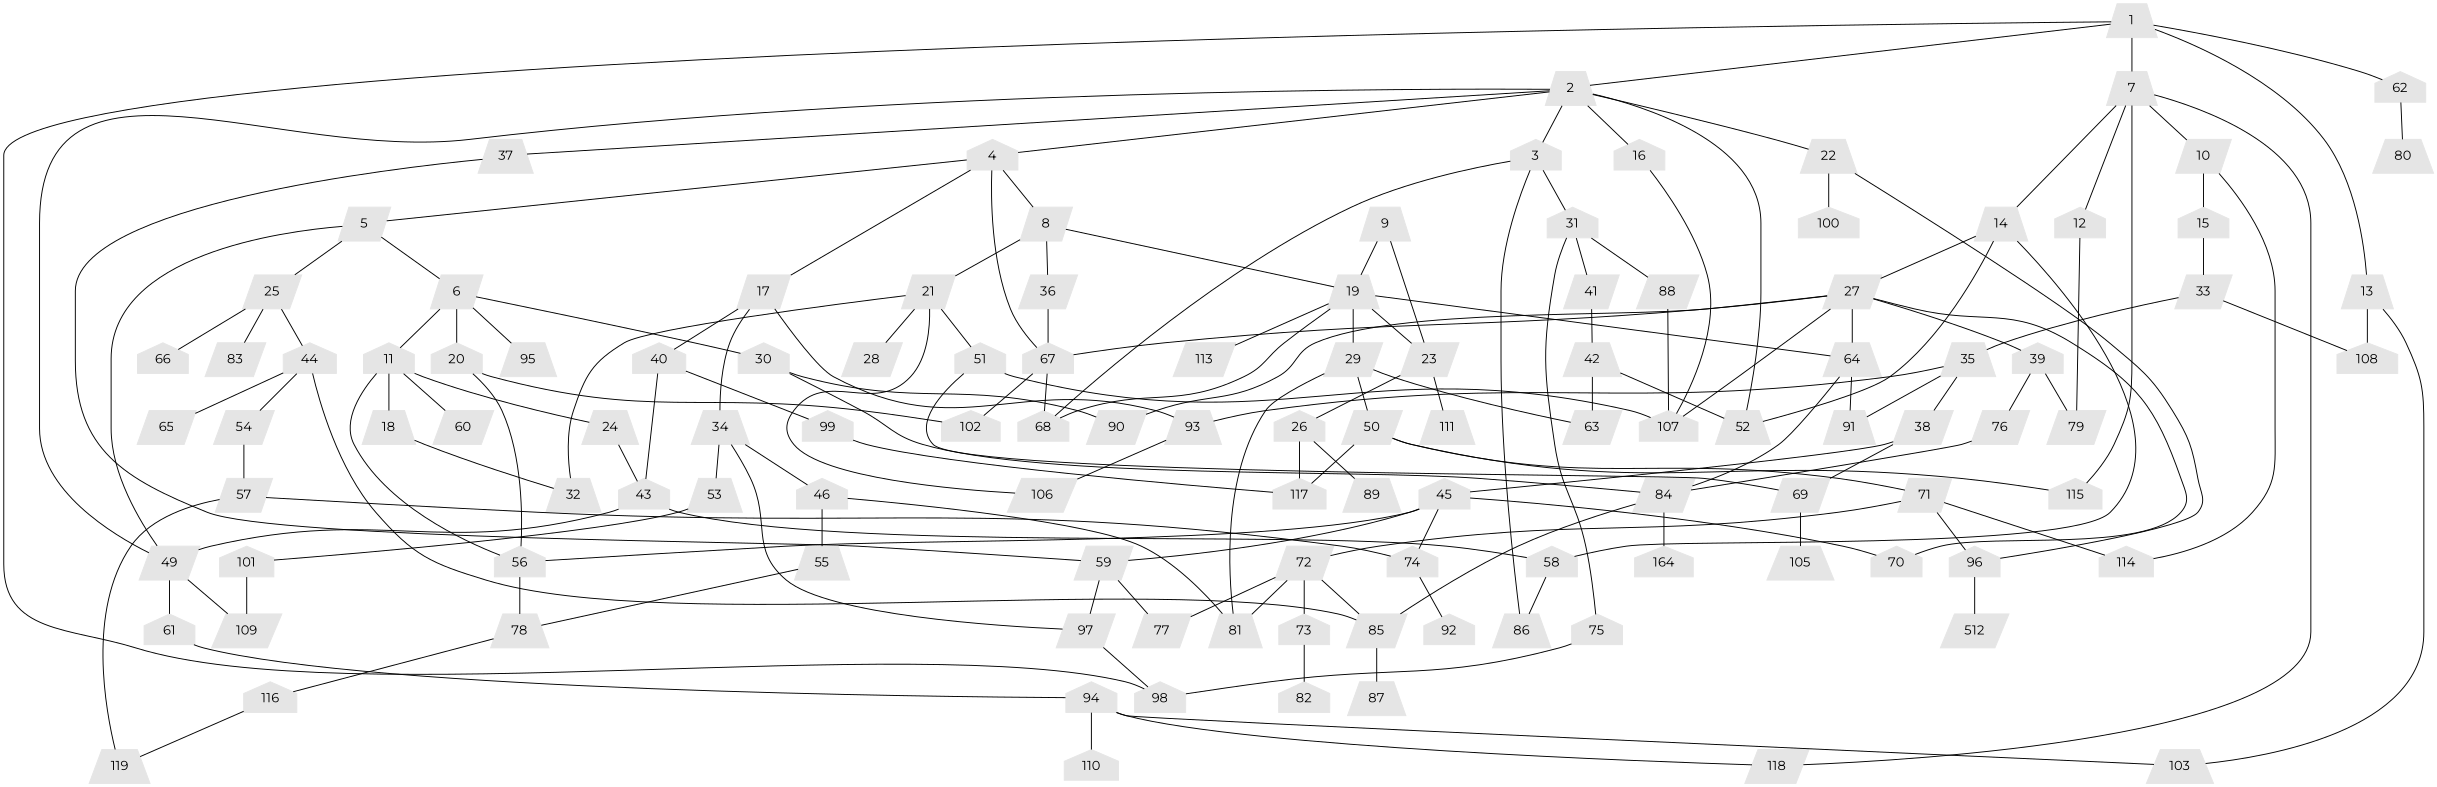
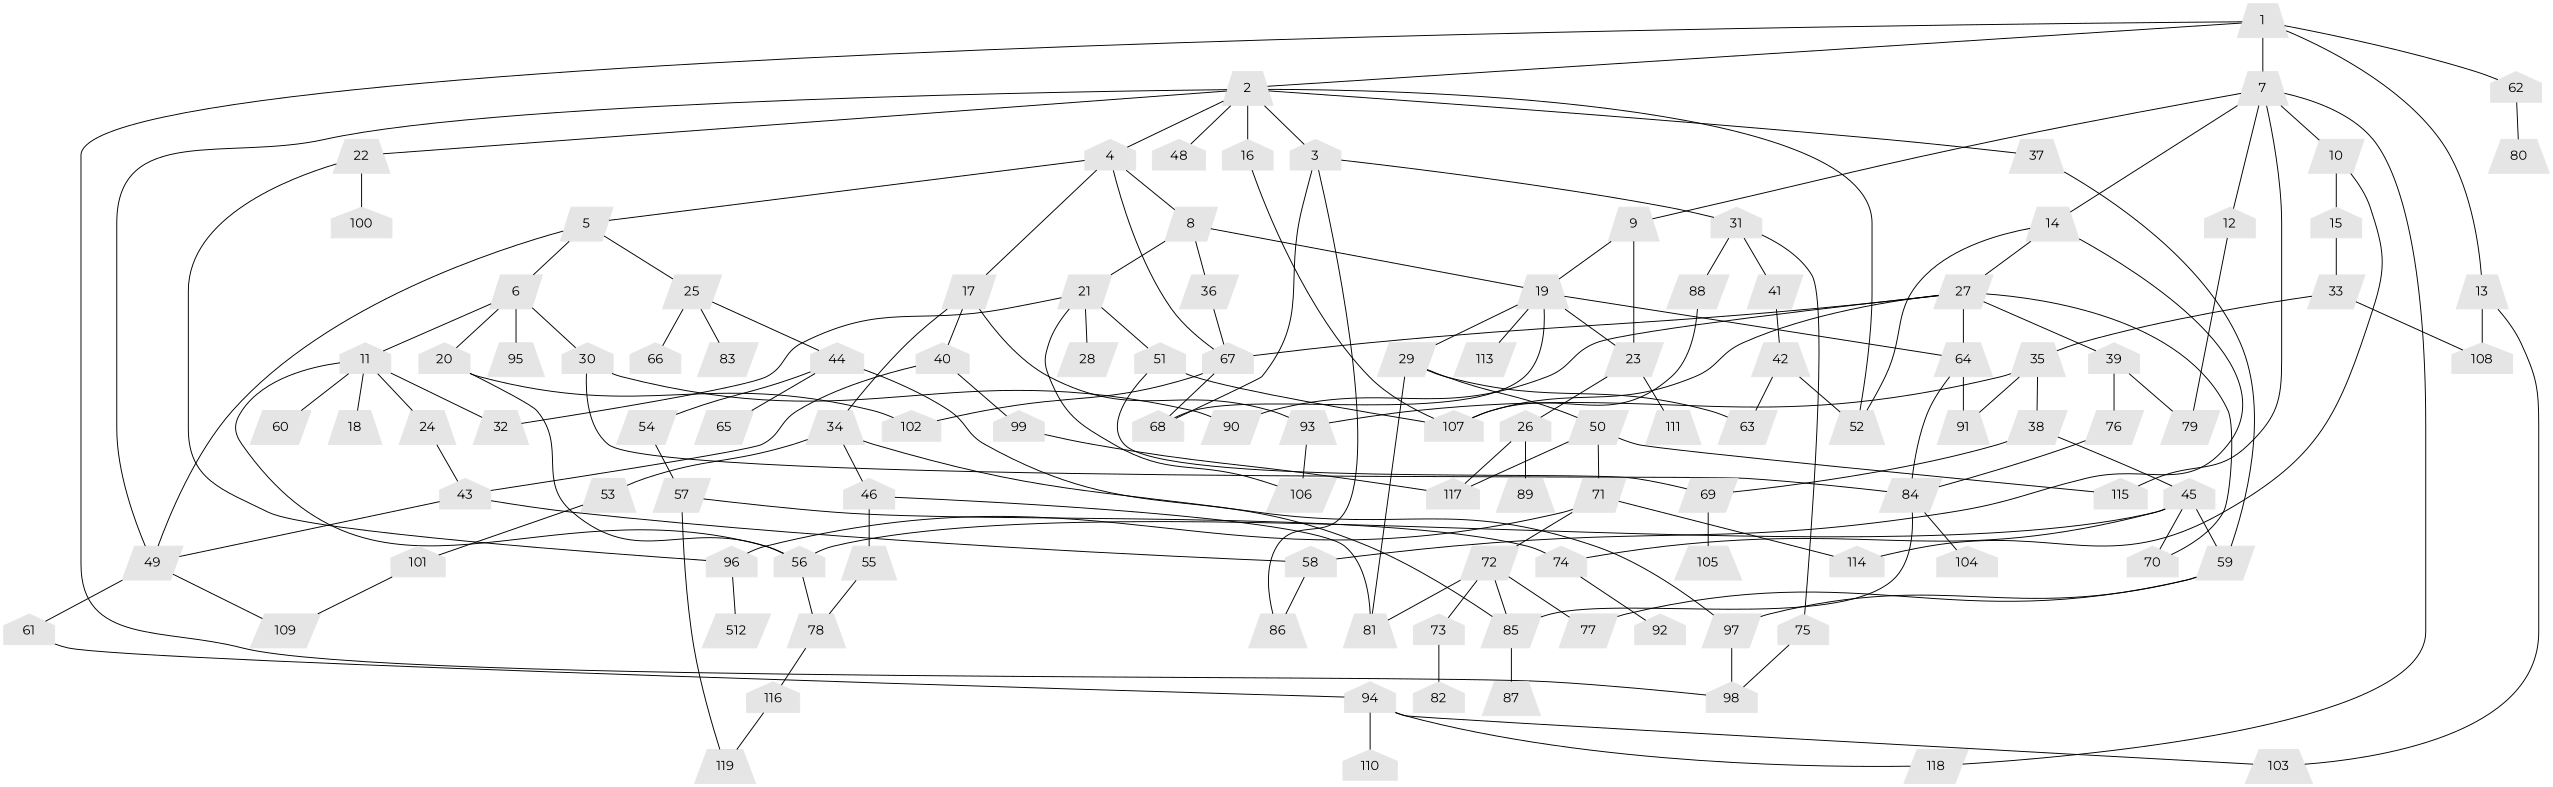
edge "7" -- "9": added
node "48": added
edge "18" -- "32": now "11" -- "32"
node "164": label "164" -> "104"
